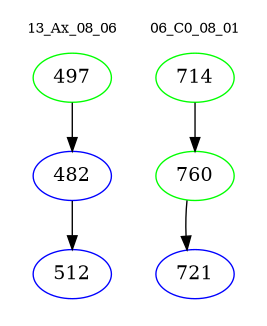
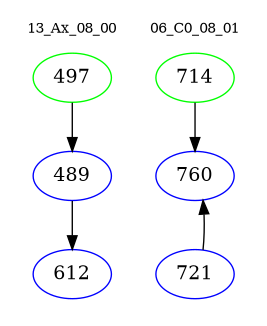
cluster "13_Ax_08_06": label "13_Ax_08_06" -> "13_Ax_08_00"
node "482": label "482" -> "489"
node "760": color green -> blue
edge "760" -> "721": reversed
node "512": label "512" -> "612"
